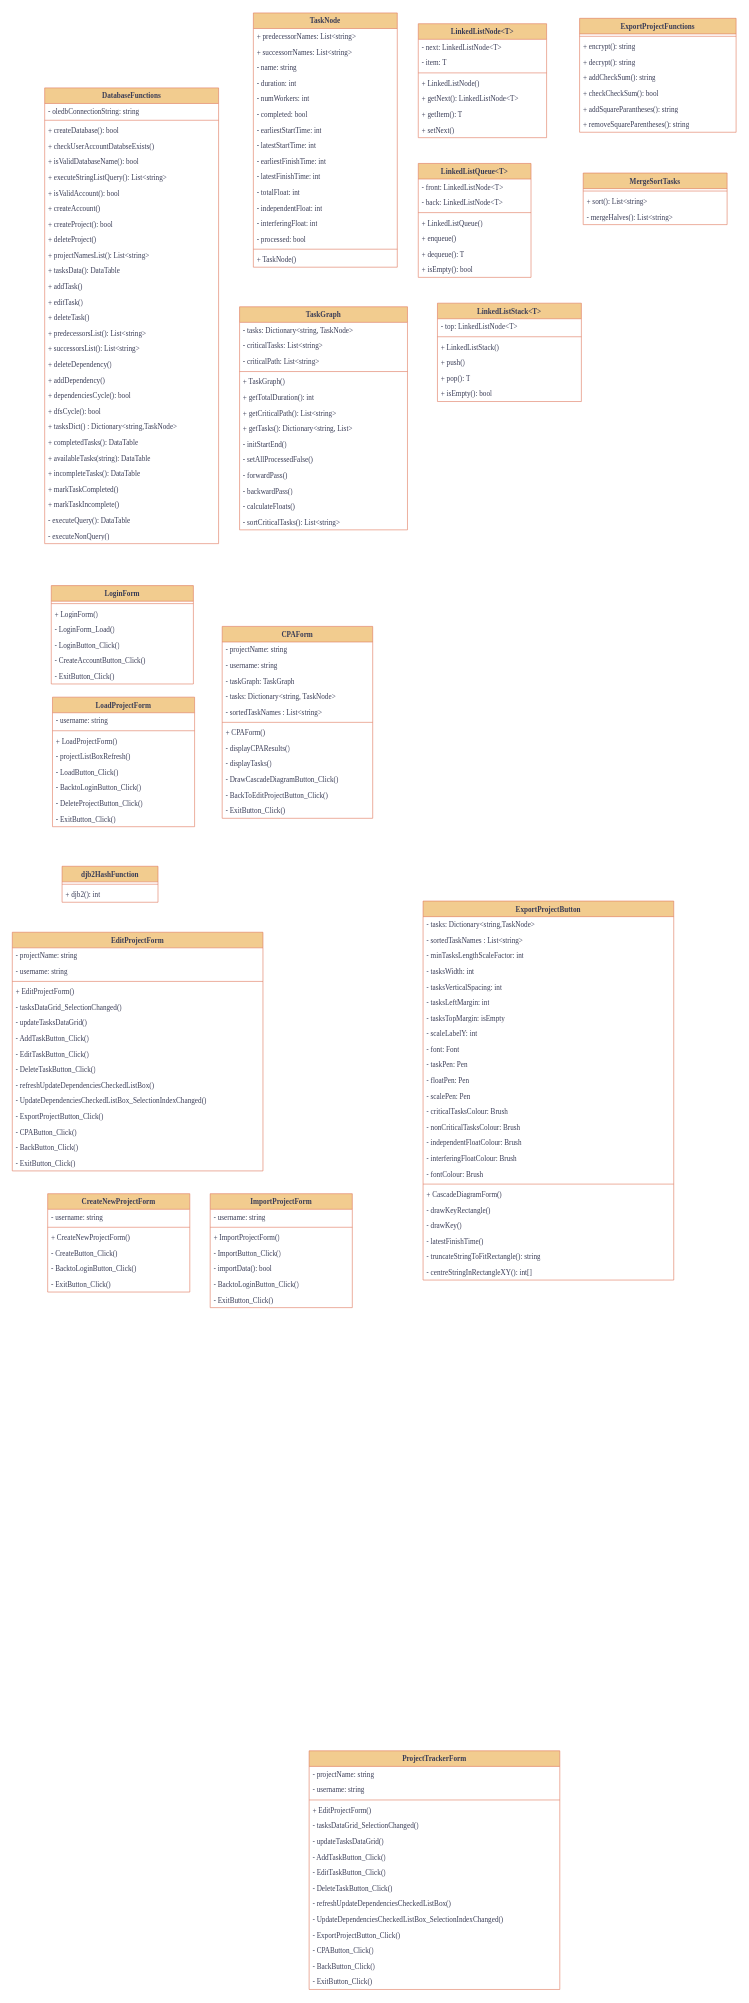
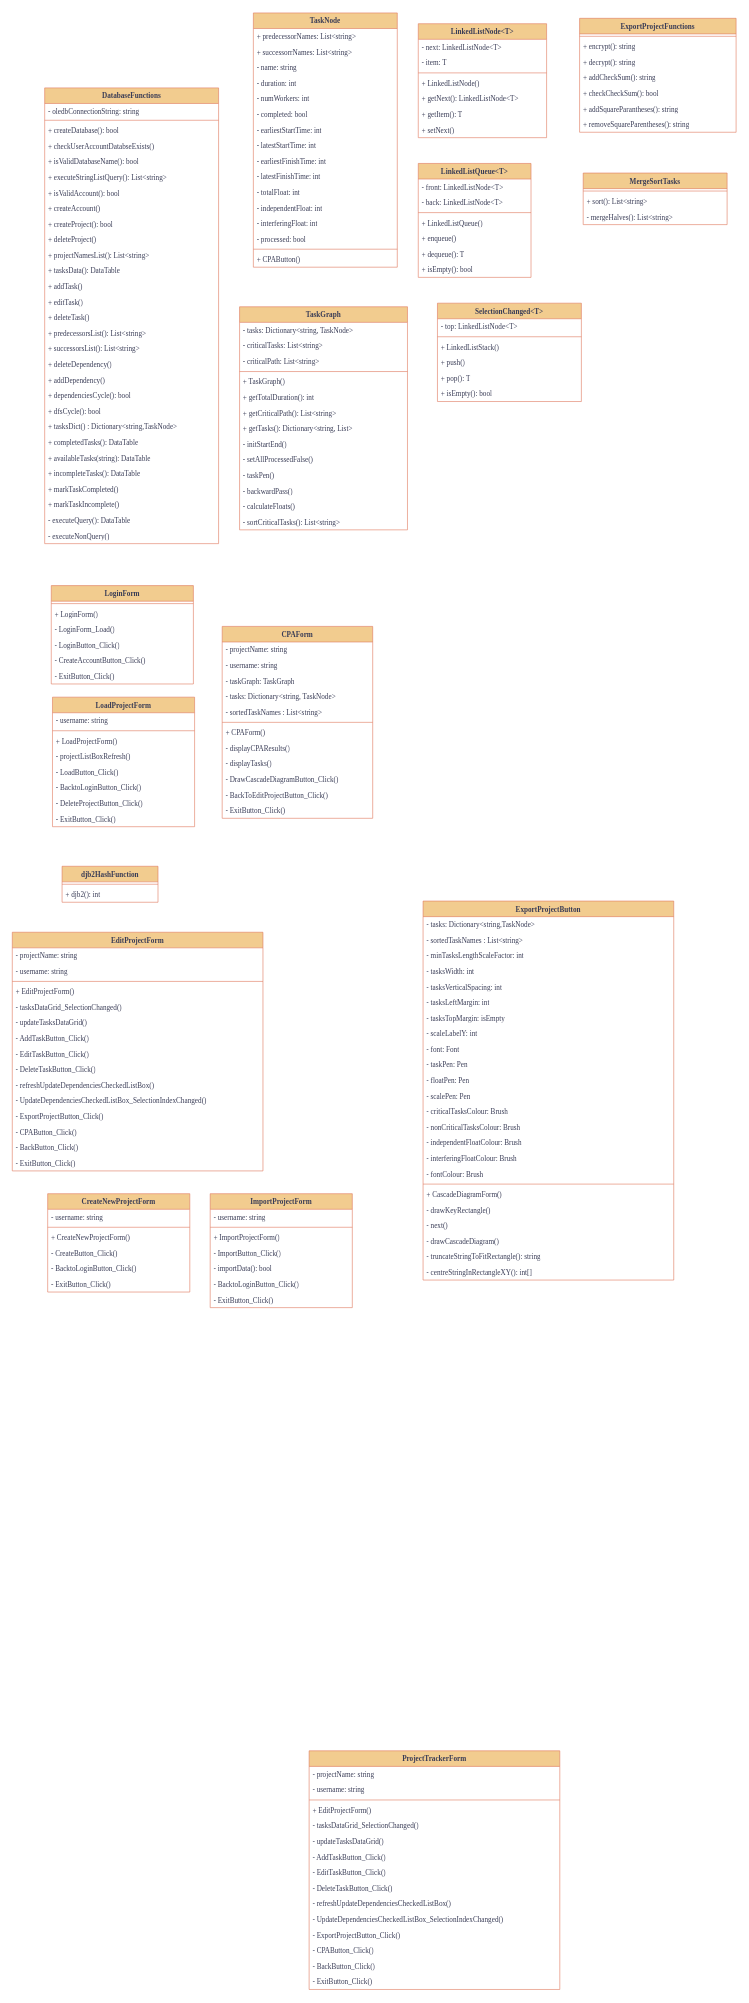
node "+ TaskNode()": label "+ TaskNode()" -> "+ CPAButton()"
node "LinkedListStack<T>": label "LinkedListStack<T>" -> "SelectionChanged<T>"
node "- forwardPass()": label "- forwardPass()" -> "- taskPen()"
node "- drawKey()": label "- drawKey()" -> "- next()"
node "- latestFinishTime()": label "- latestFinishTime()" -> "- drawCascadeDiagram()"
